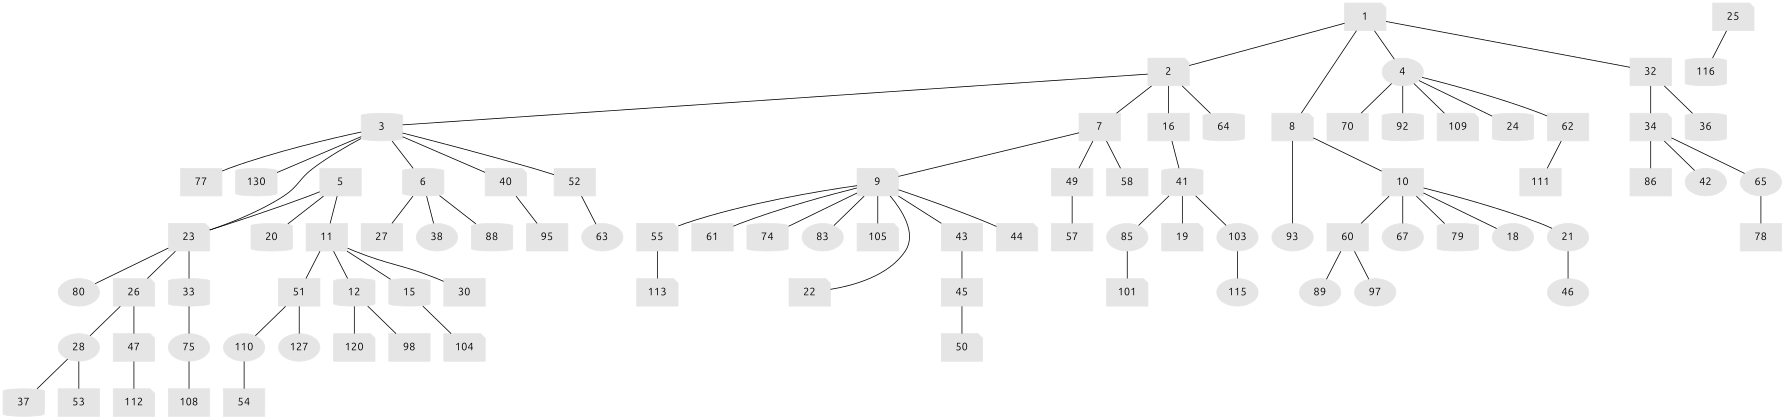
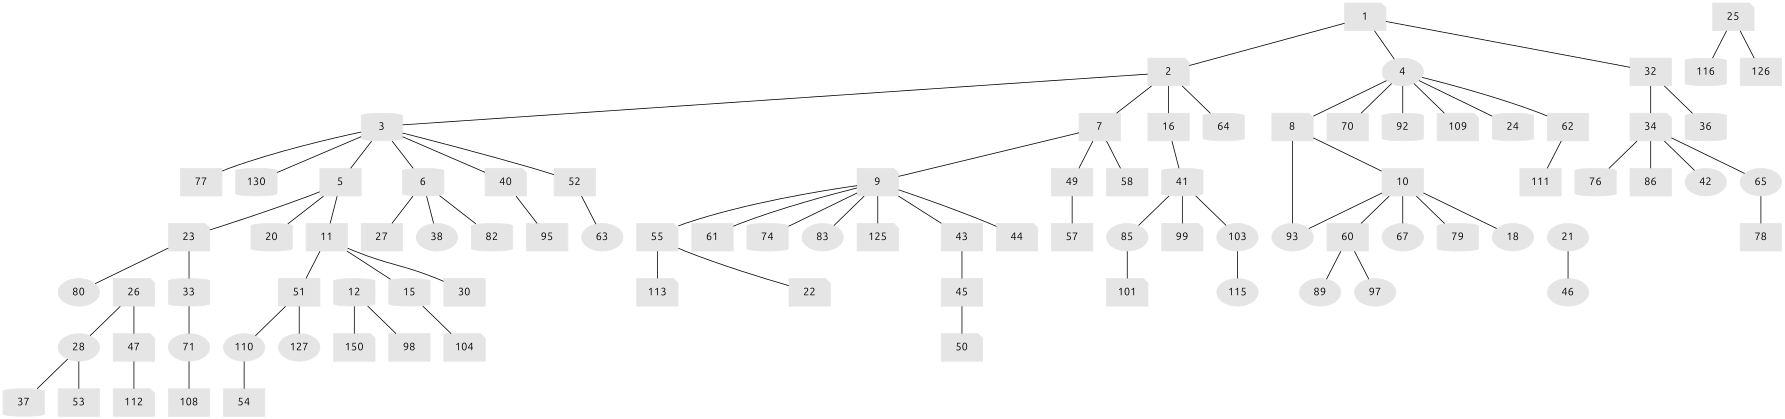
edge "1" -- "8": now "4" -- "8"
node "126": added
node "76": added
edge "3" -- "23": now "3" -- "5"
edge "10" -- "21": now "10" -- "93"
node "88": label "88" -> "82"
node "105": label "105" -> "125"
node "19": label "19" -> "99"
edge "9" -- "22": now "55" -- "22"
edge "23" -- "26": removed
edge "11" -- "12": removed
node "75": label "75" -> "71"
node "120": label "120" -> "150"
